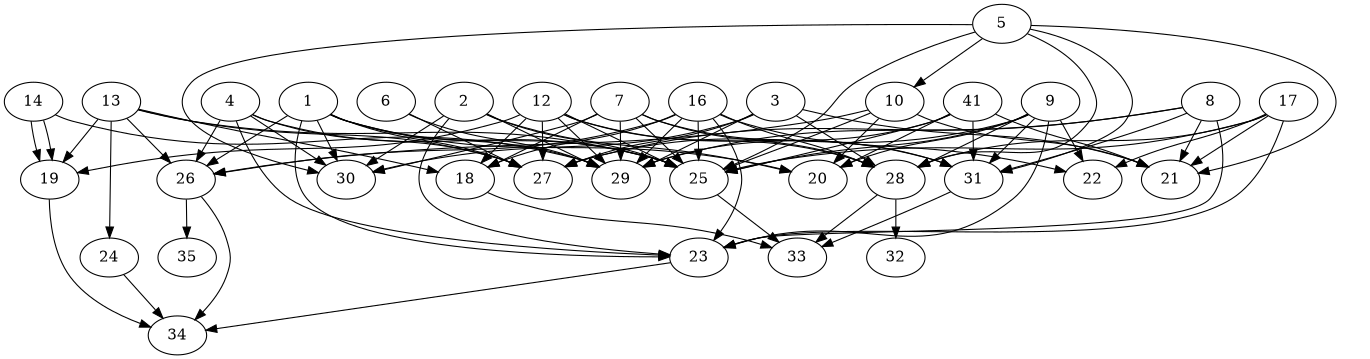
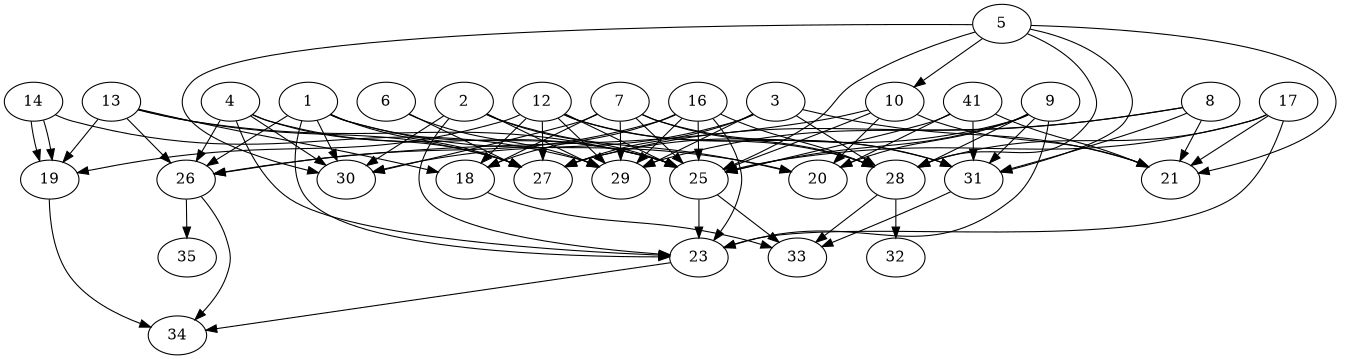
edge "1" -> "29": removed
edge "41" -> "29": removed
node "22": removed
edge "8" -> "23": now "25" -> "23"
node "24": removed
